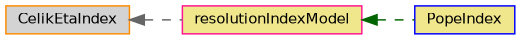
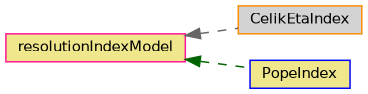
edge "resolutionIndexModel" -> "CelikEtaIndex": reversed
